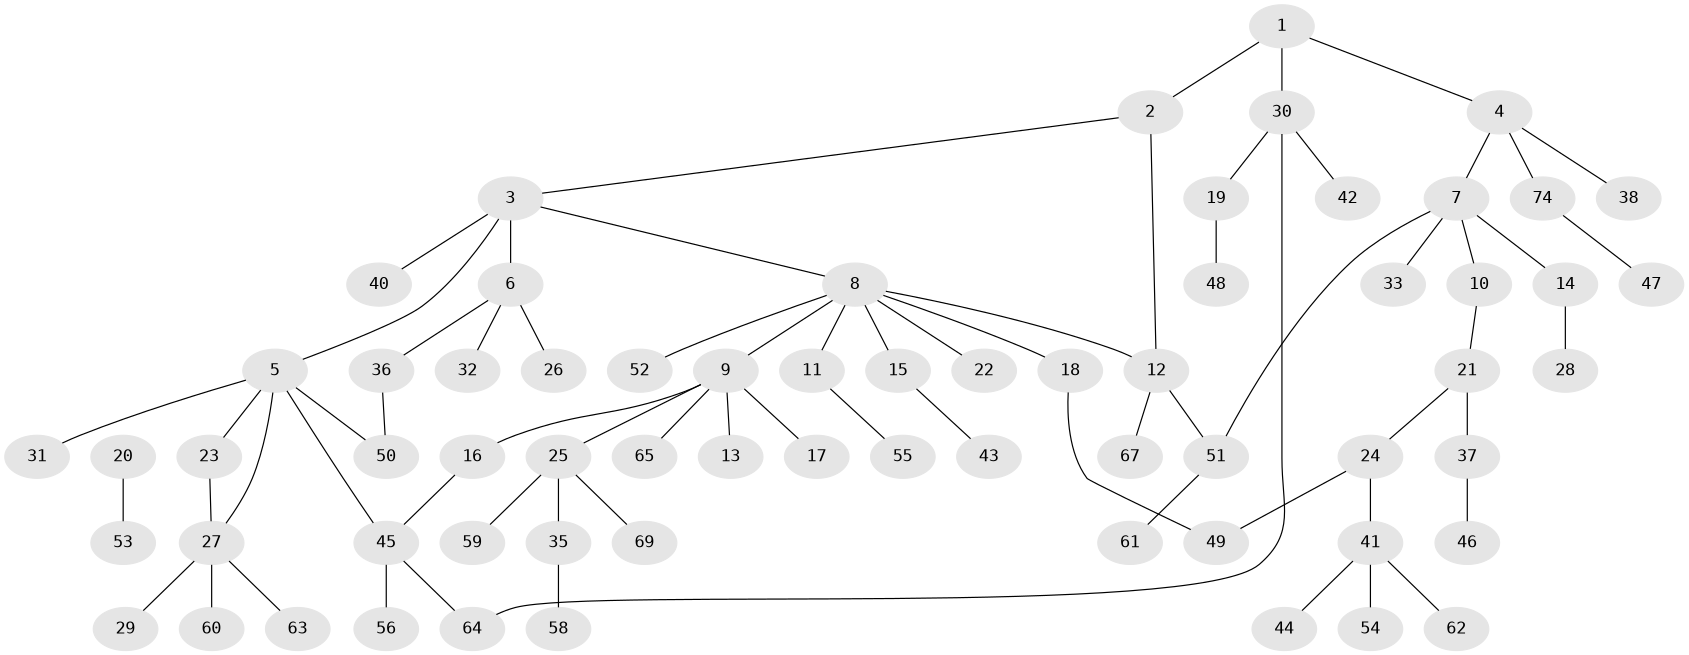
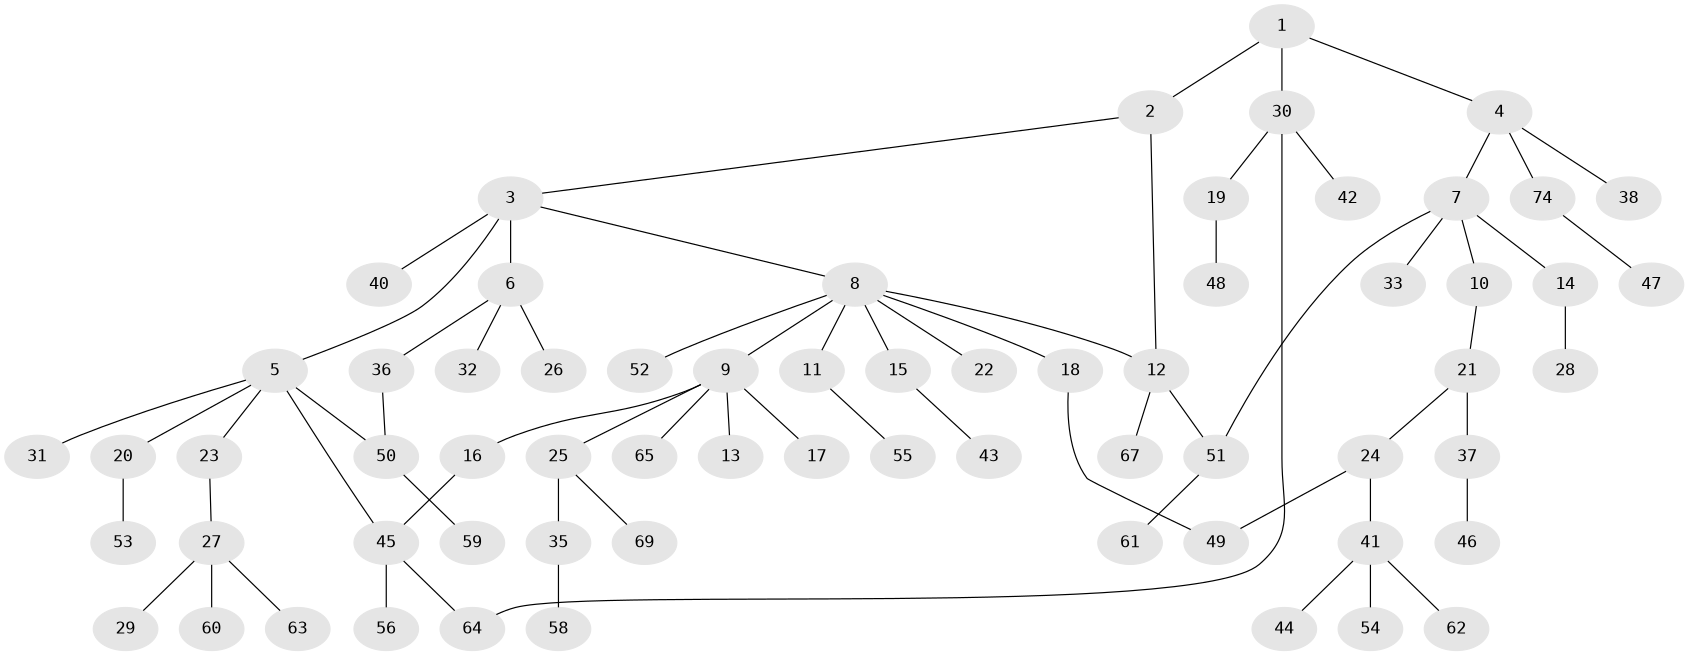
edge "5" -- "27": now "5" -- "20"
edge "25" -- "59": now "50" -- "59"
